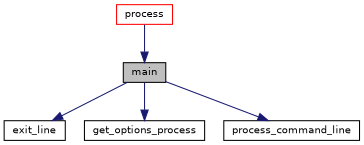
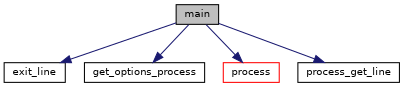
edge "process" -> "main": reversed
node "process_command_line": label "process_command_line" -> "process_get_line"
